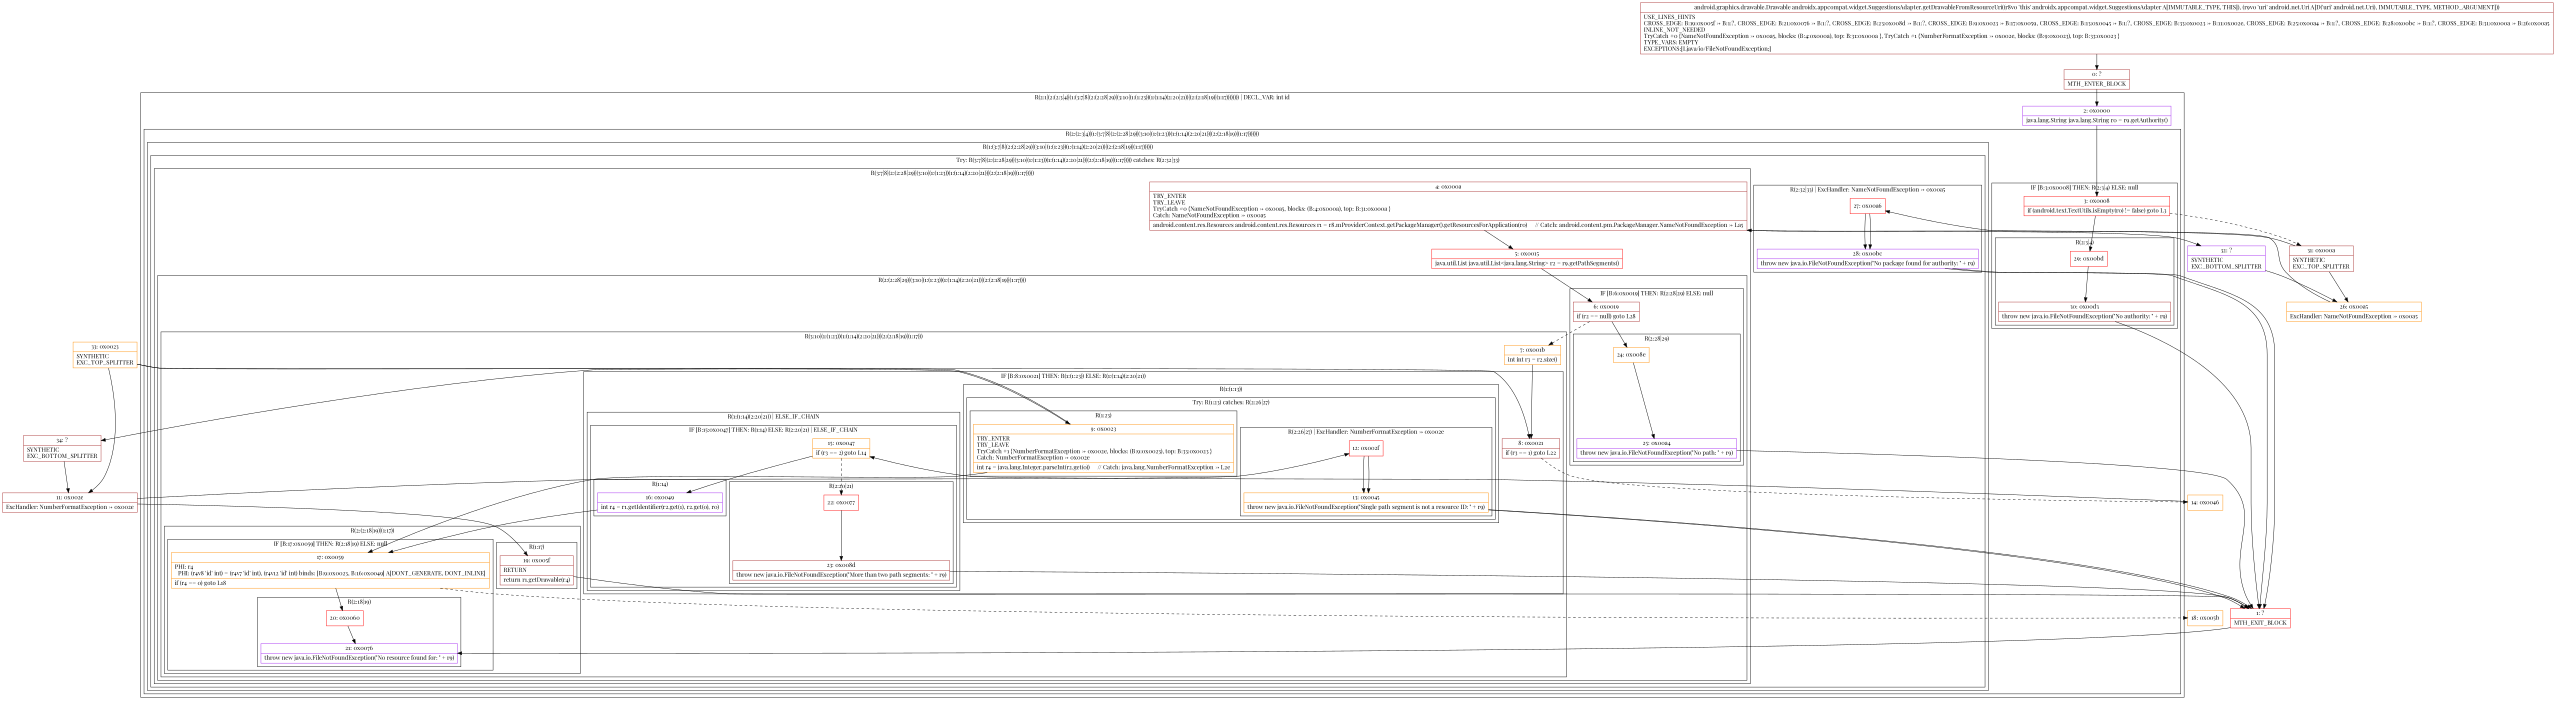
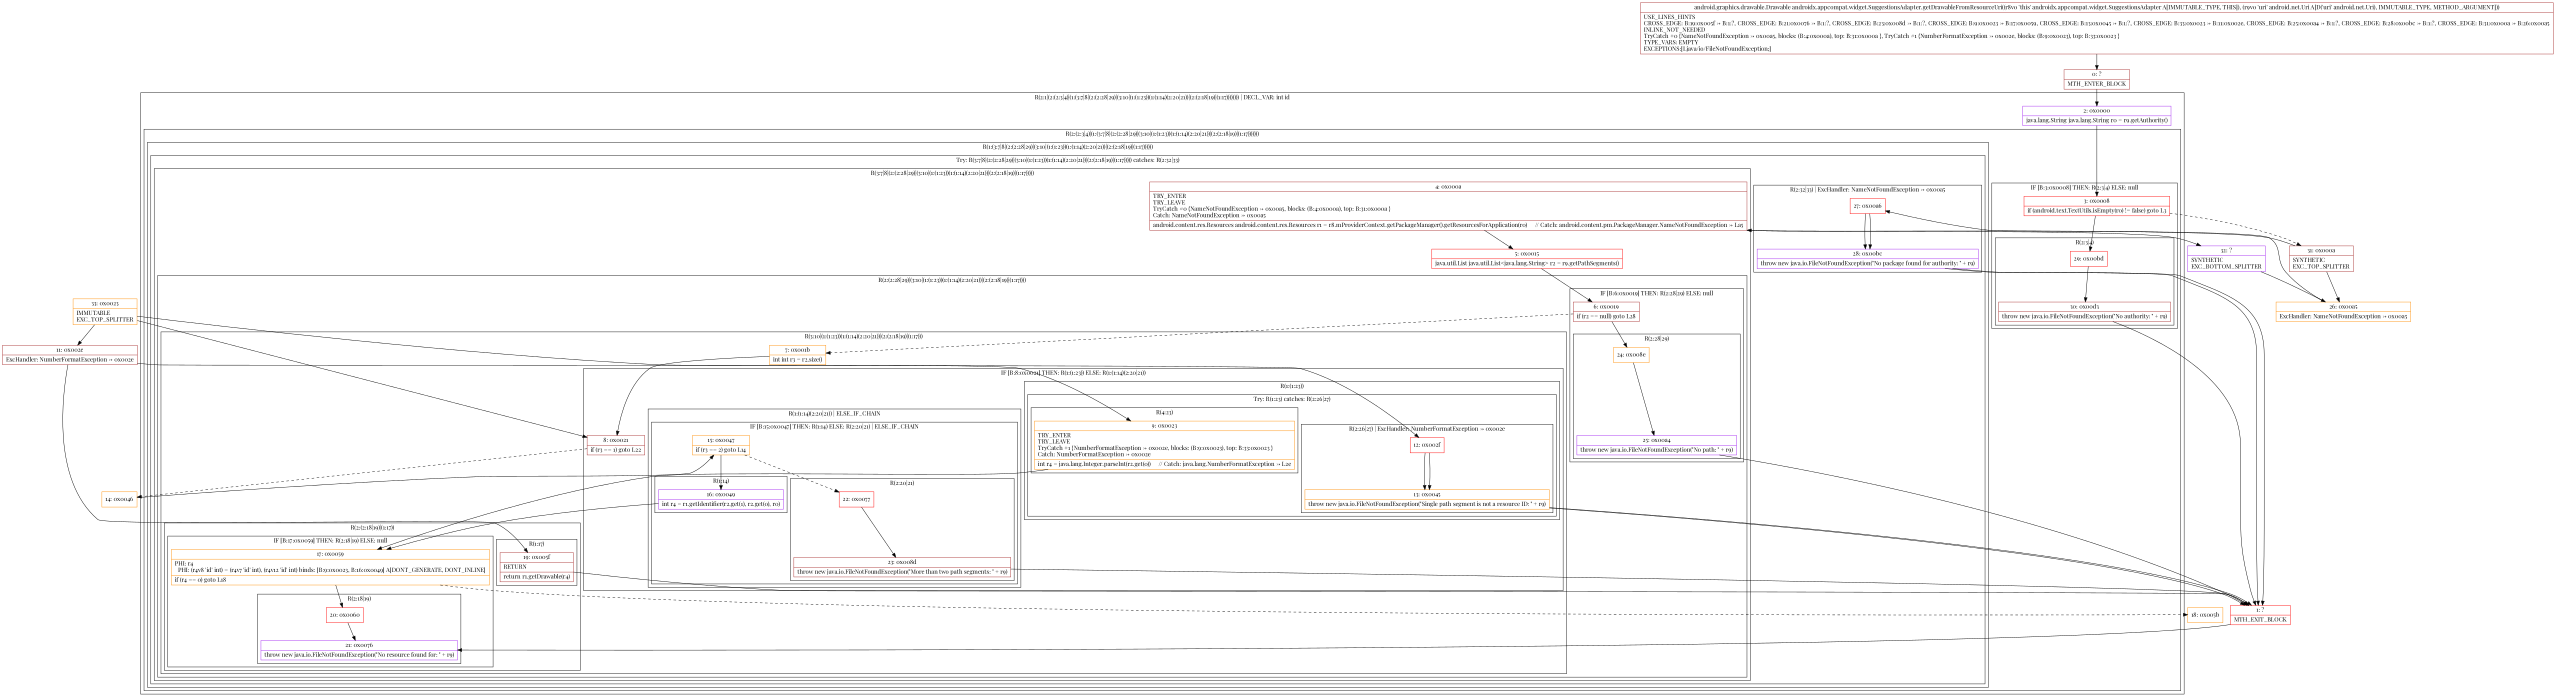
node "33: 0x0023": text "SYNTHETIC" -> "IMMUTABLE"
cluster "R(1:(1:13))": label "R(1:(1:13))" -> "R(1:(1:23))"
cluster "R(1:23)": label "R(1:23)" -> "R(4:23)"
node "34: ?": removed
